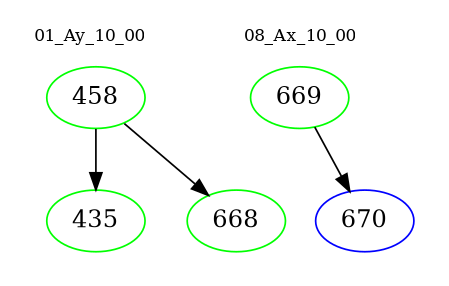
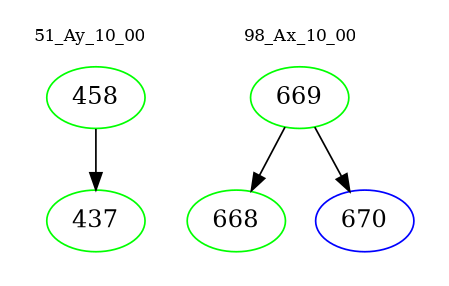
cluster "01_Ay_10_00": label "01_Ay_10_00" -> "51_Ay_10_00"
cluster "08_Ax_10_00": label "08_Ax_10_00" -> "98_Ax_10_00"
edge "458" -> "668": now "669" -> "668"
node "435": label "435" -> "437"
